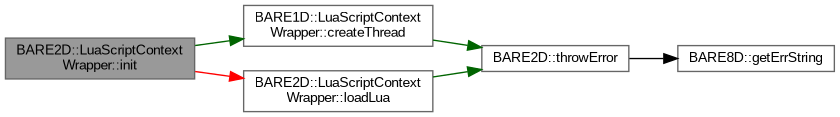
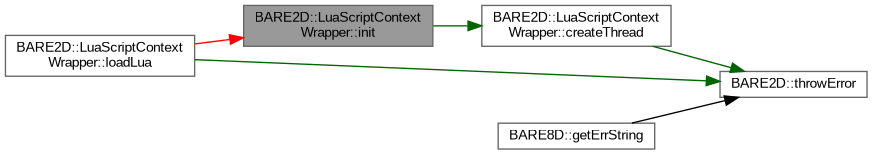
node "BARE1D::LuaScriptContext Wrapper::createThread": label "BARE1D::LuaScriptContext Wrapper::createThread" -> "BARE2D::LuaScriptContext Wrapper::createThread"
edge "BARE2D::throwError" -> "BARE8D::getErrString": reversed
edge "BARE2D::LuaScriptContext Wrapper::init" -> "BARE2D::LuaScriptContext Wrapper::loadLua": reversed
